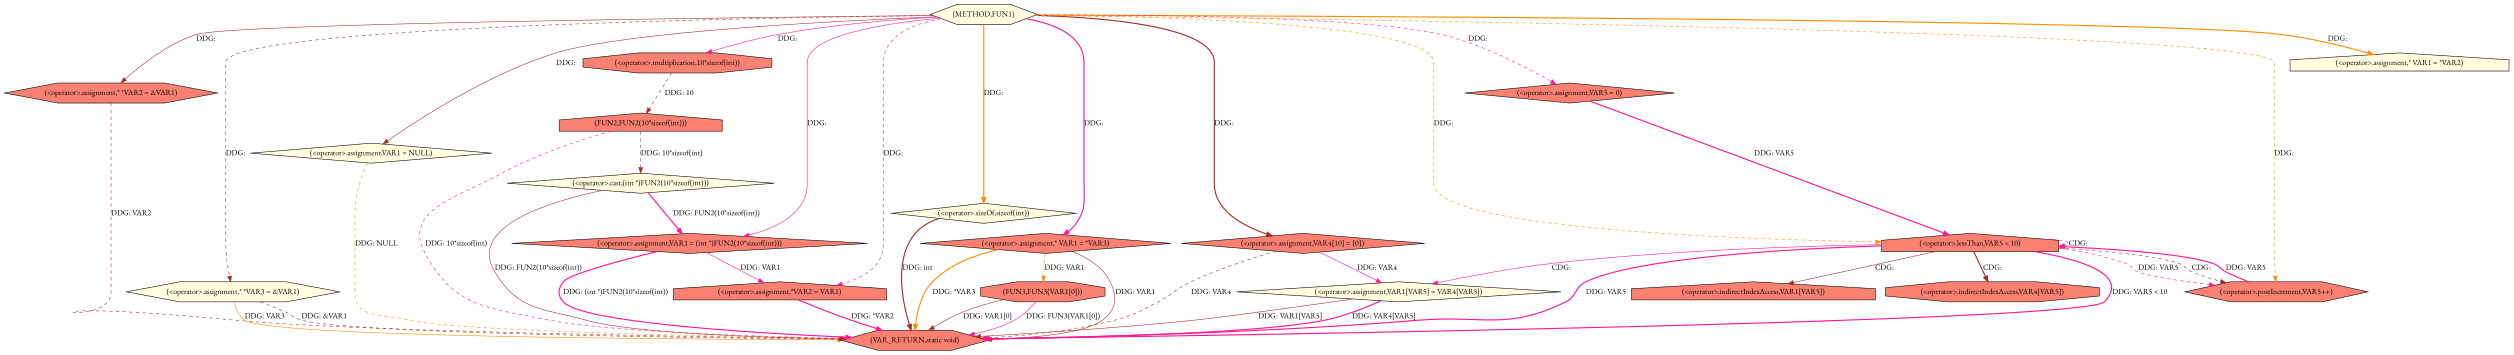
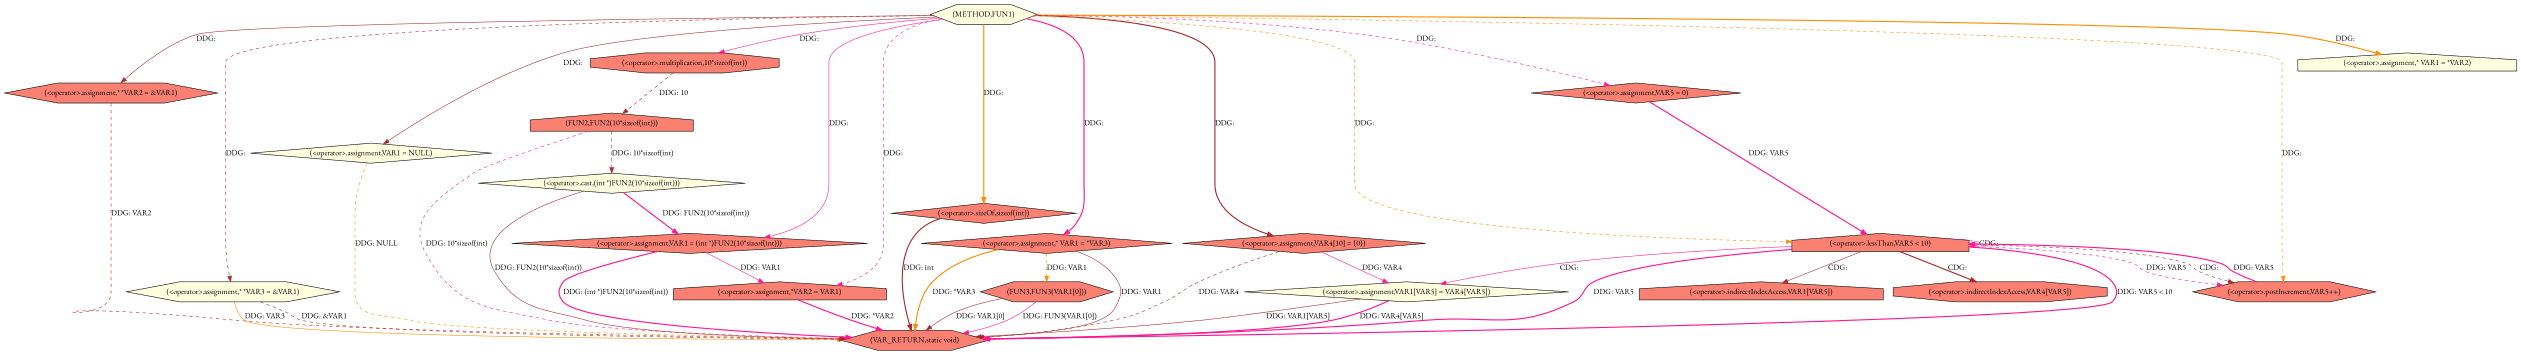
node "(<operator>.sizeOf,sizeof(int))": fillcolor lightyellow -> salmon
node "(FUN3,FUN3(VAR1[0]))": shape octagon -> hexagon
